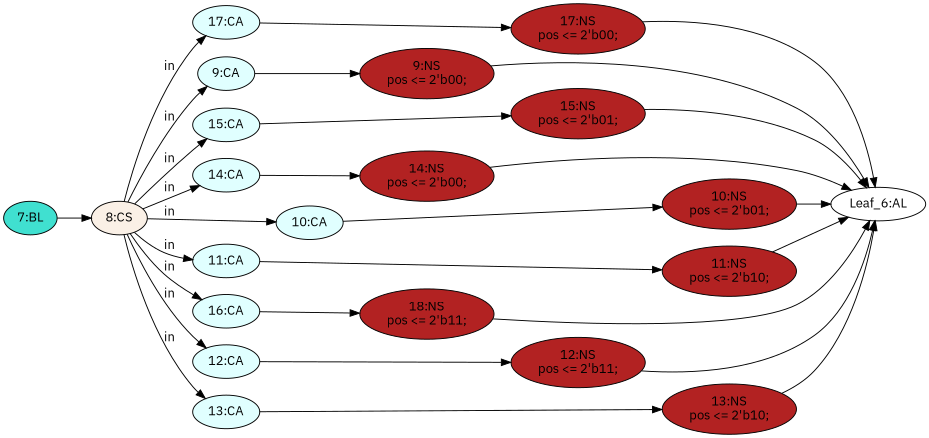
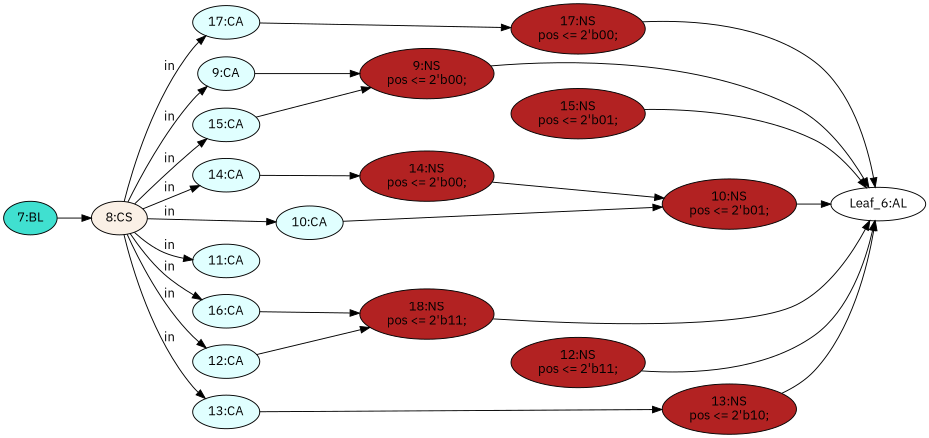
edge "15:CA" -> "15:NS pos <= 2'b01;": now "15:CA" -> "9:NS pos <= 2'b00;"
edge "14:NS pos <= 2'b00;" -> "Leaf_6:AL": now "14:NS pos <= 2'b00;" -> "10:NS pos <= 2'b01;"
node "11:NS pos <= 2'b10;": removed
edge "12:CA" -> "12:NS pos <= 2'b11;": now "12:CA" -> "18:NS pos <= 2'b11;"
